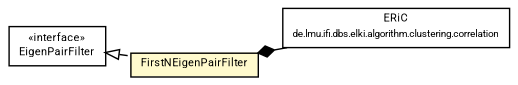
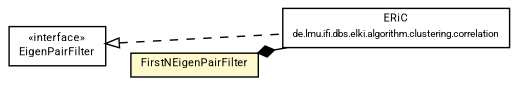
edge "FirstNEigenPairFilter" -> "EigenPairFilter": now "ERiC" -> "EigenPairFilter"
